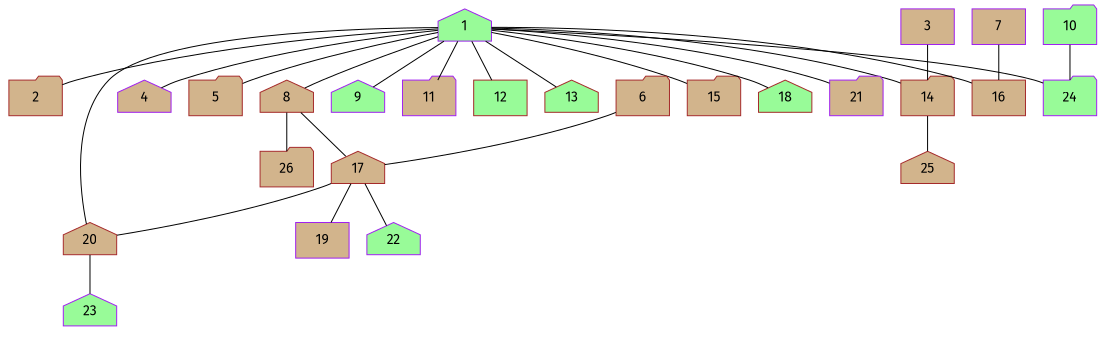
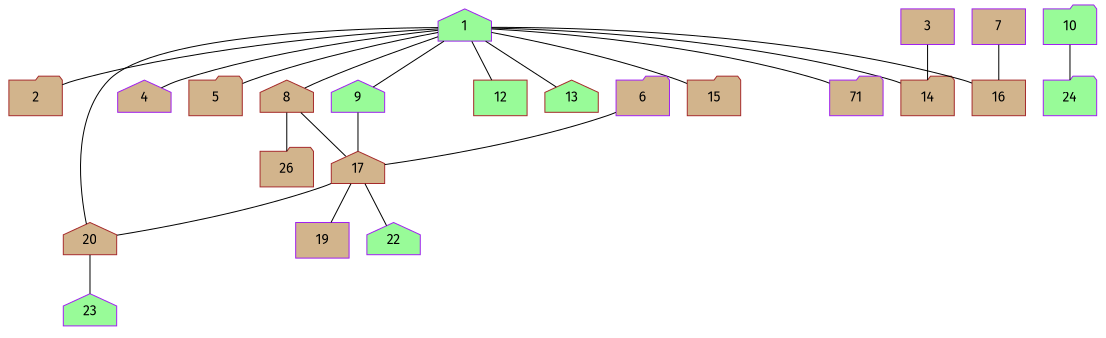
edge "1" -- "24": removed
node "11": removed
node "6": color brown -> purple
node "18": removed
node "21": label "21" -> "71"
edge "9" -- "17": added
node "25": removed
